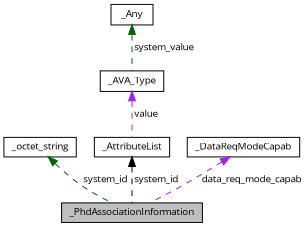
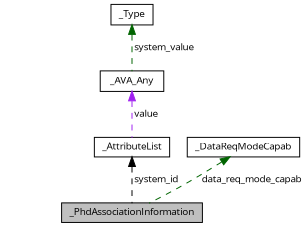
node "_Any": label "_Any" -> "_Type"
node "_AVA_Type": label "_AVA_Type" -> "_AVA_Any"
node "_octet_string": removed
edge "_PhdAssociationInformation" -> "_DataReqModeCapab": color purple -> darkgreen
